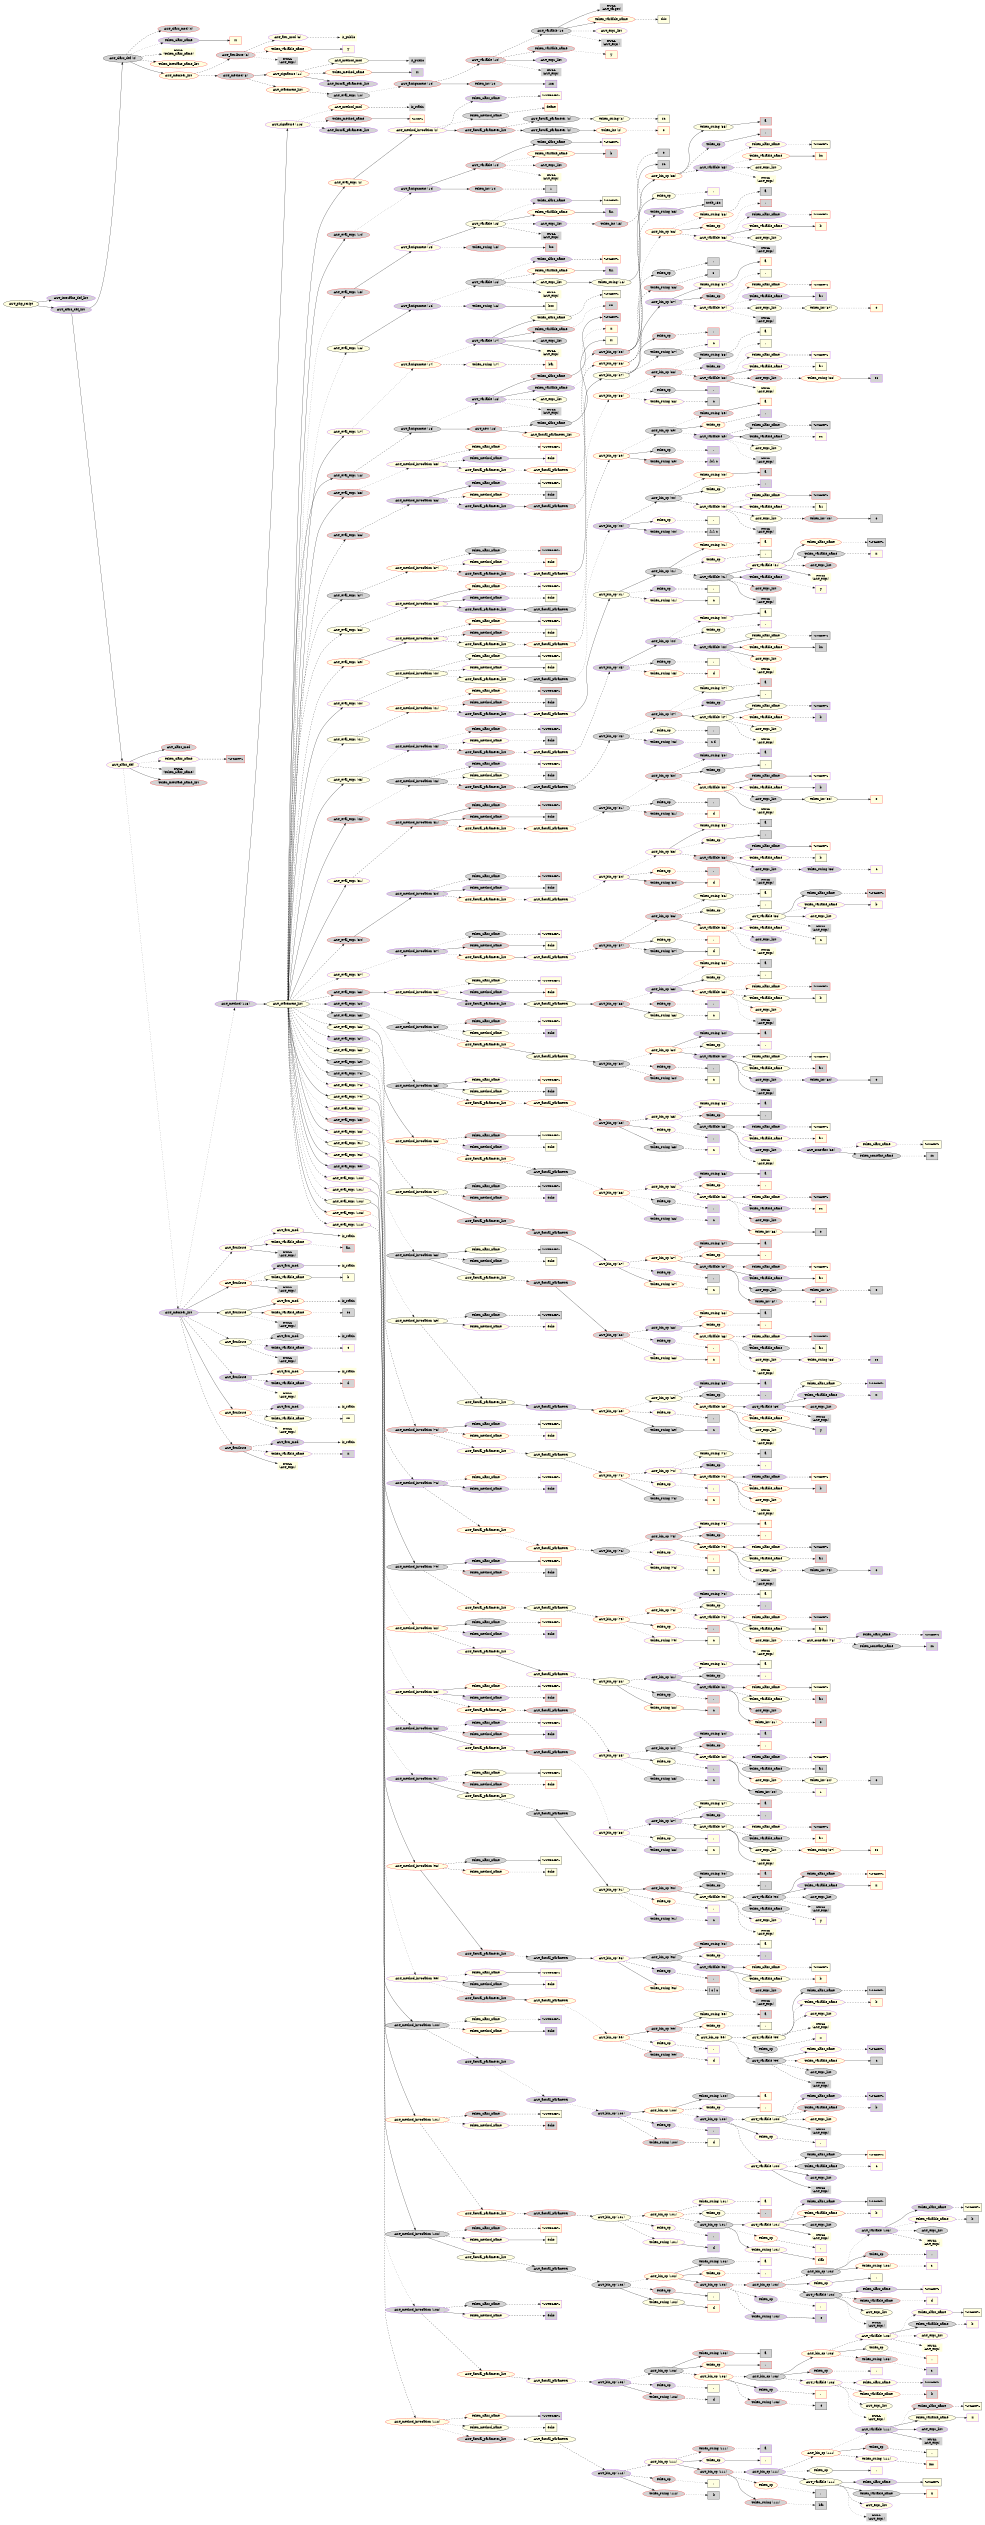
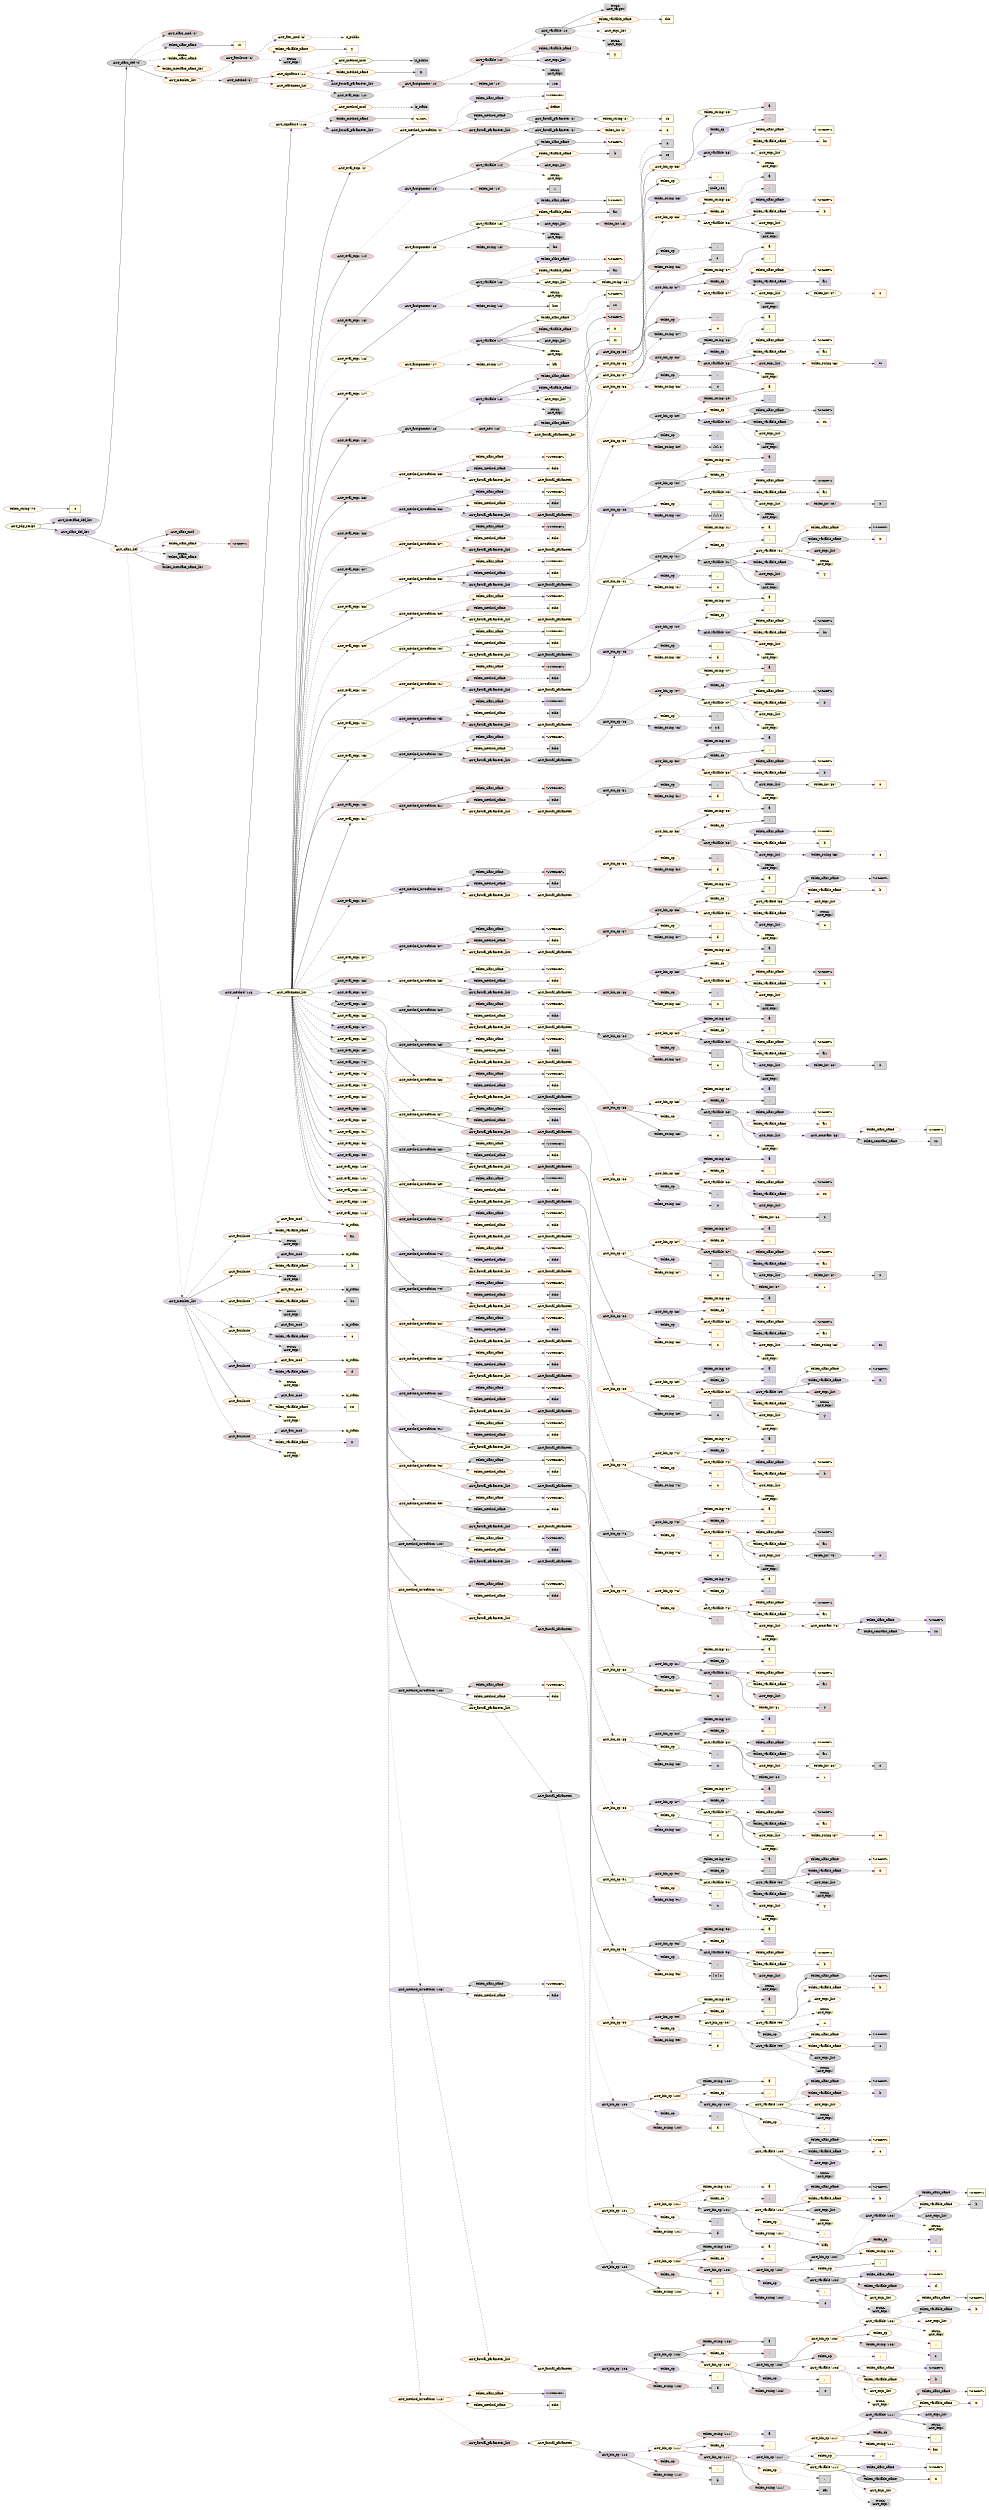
node "AST_eval_expr (57)": color purple -> black
edge "AST_bin_op (79)" -> "Token_string (79)": removed
